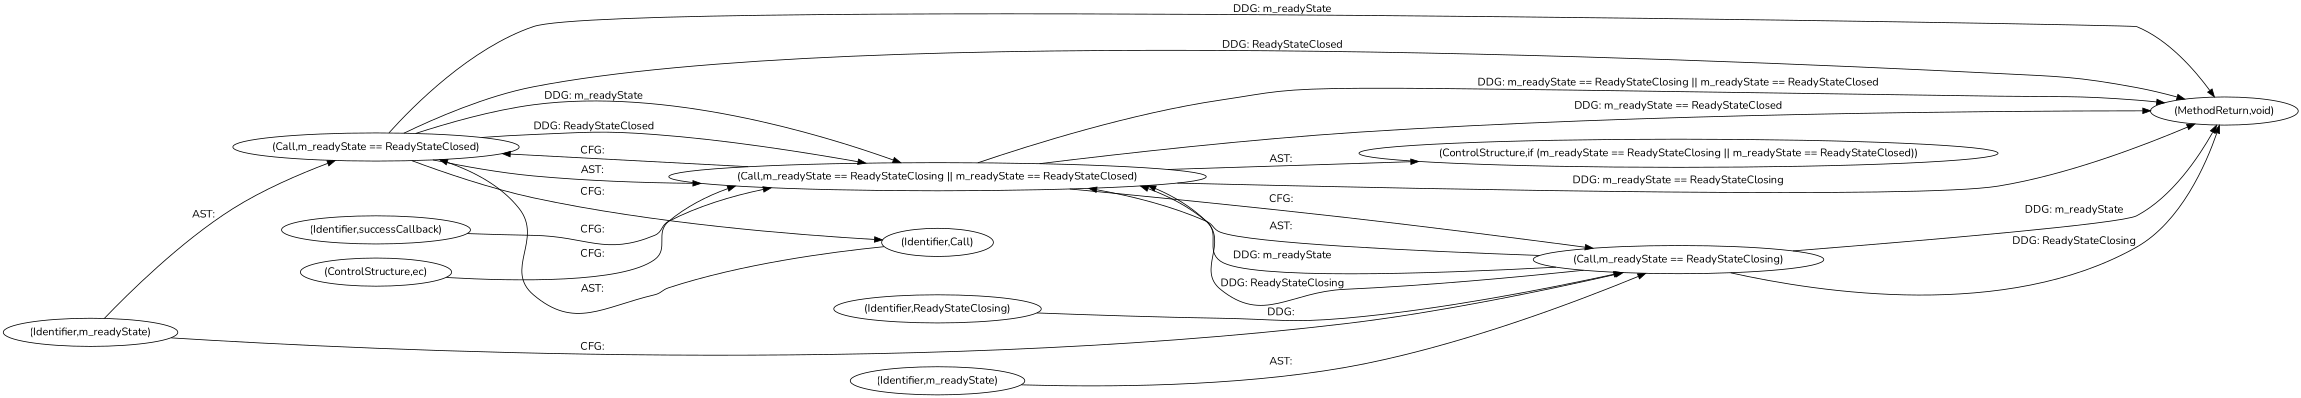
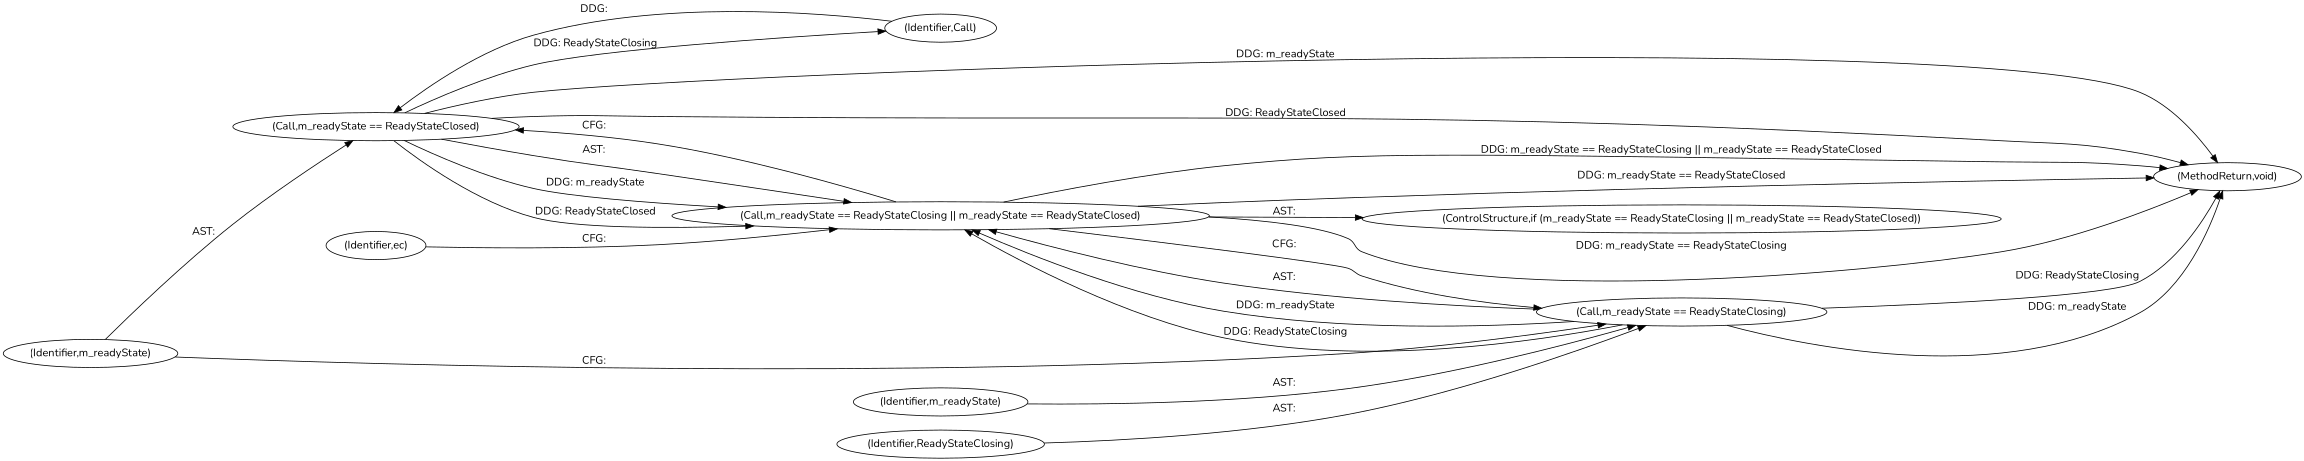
edge "(Call,m_readyState == ReadyStateClosed)" -> "(Identifier,Call)": label "CFG: " -> "DDG: ReadyStateClosing"
node "(Identifier,successCallback)": removed
node "(ControlStructure,ec)": label "(ControlStructure,ec)" -> "(Identifier,ec)"
edge "(Identifier,Call)" -> "(Call,m_readyState == ReadyStateClosed)": label "AST: " -> "DDG: "
edge "(Identifier,ReadyStateClosing)" -> "(Call,m_readyState == ReadyStateClosing)": label "DDG: " -> "AST: "
